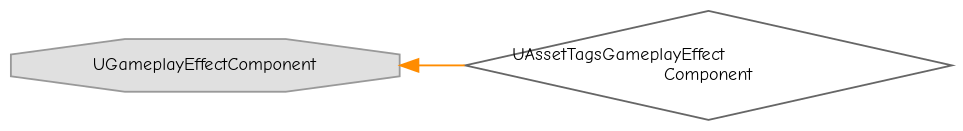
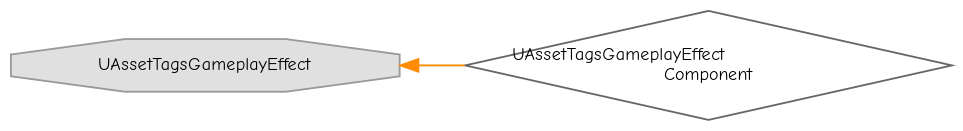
node "UGameplayEffectComponent": label "UGameplayEffectComponent" -> "UAssetTagsGameplayEffect"
